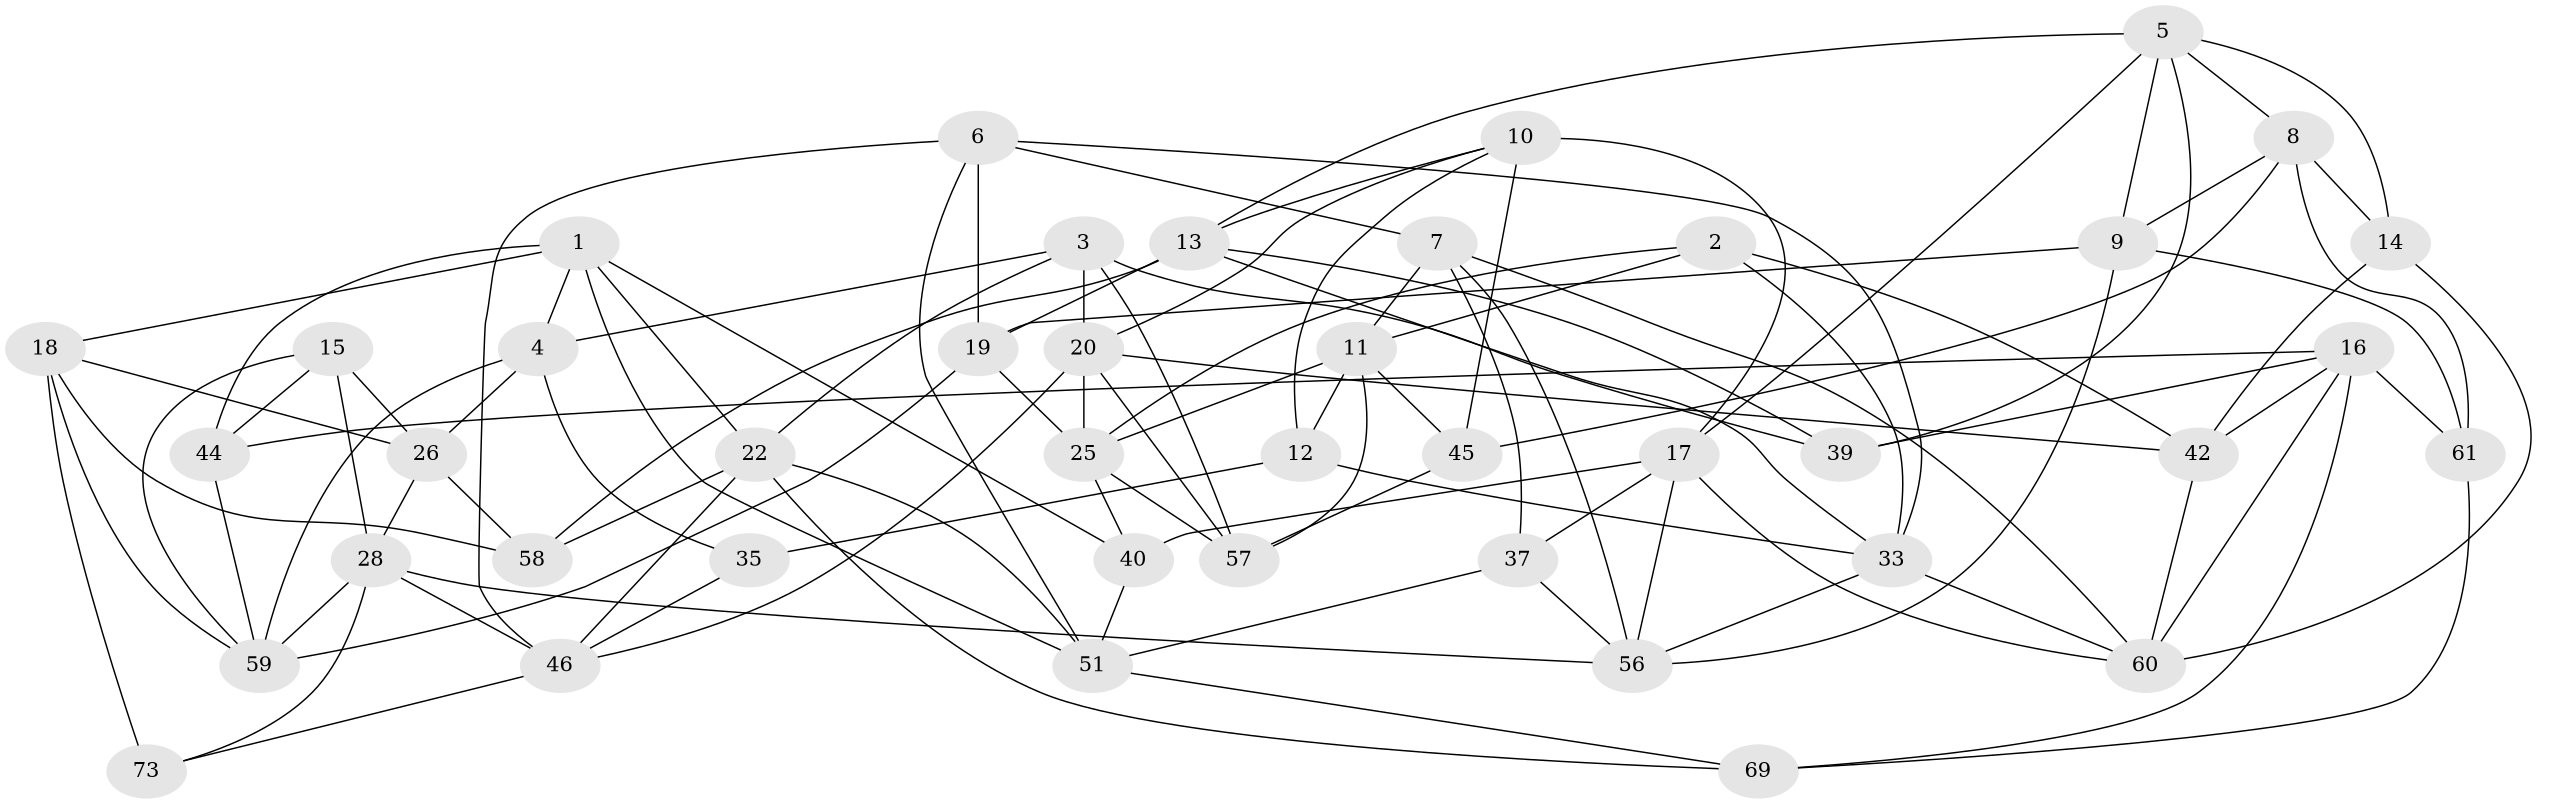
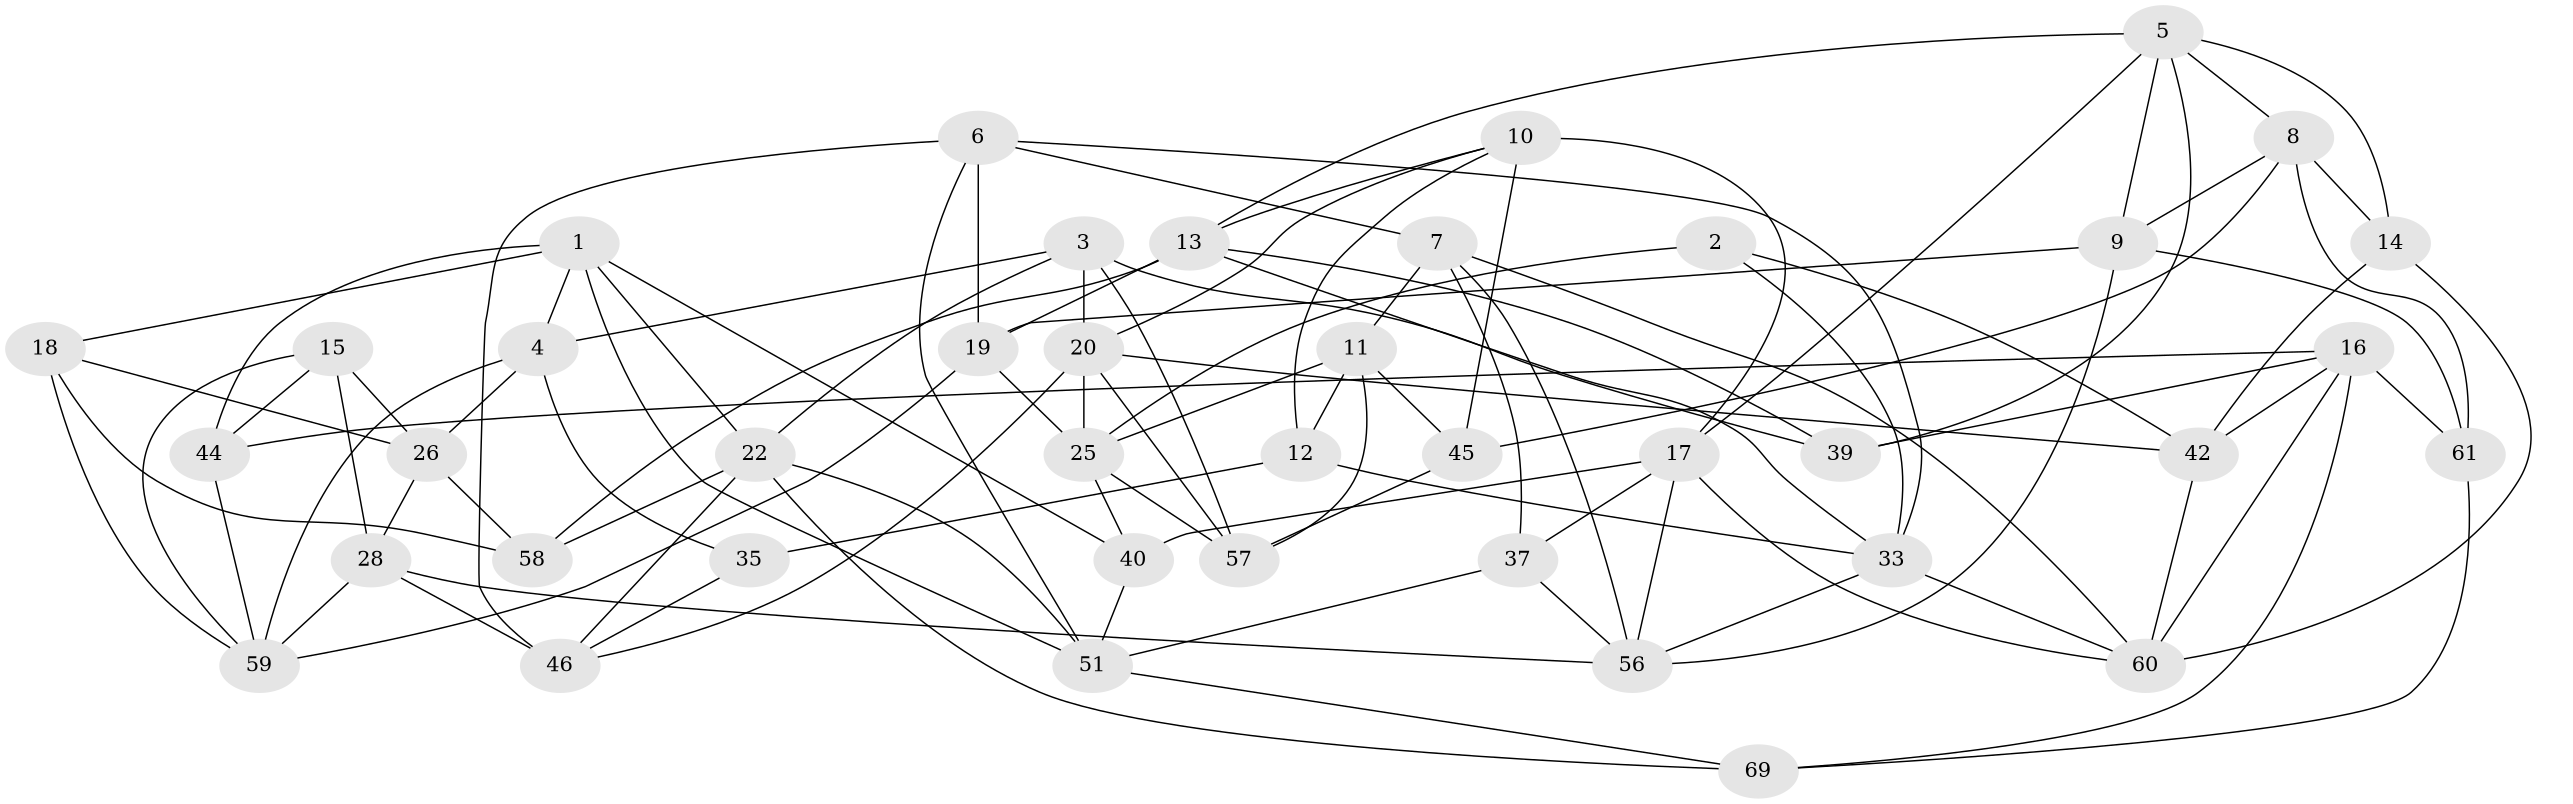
edge "2" -- "11": removed
node "73": removed
